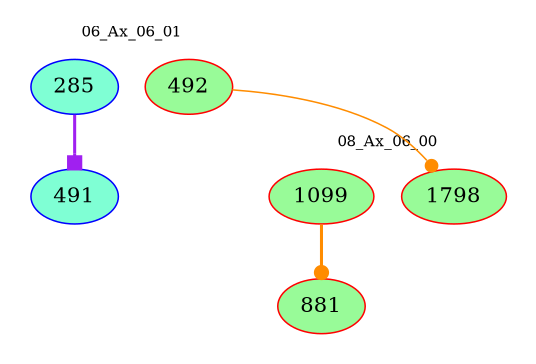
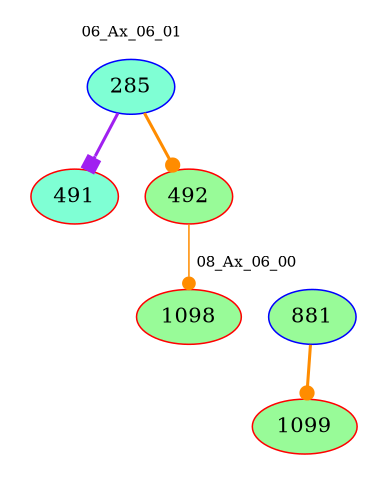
edge "285" -> "492": added
node "491": color blue -> red
node "1798": label "1798" -> "1098"
edge "1099" -> "881": reversed
node "881": color red -> blue
